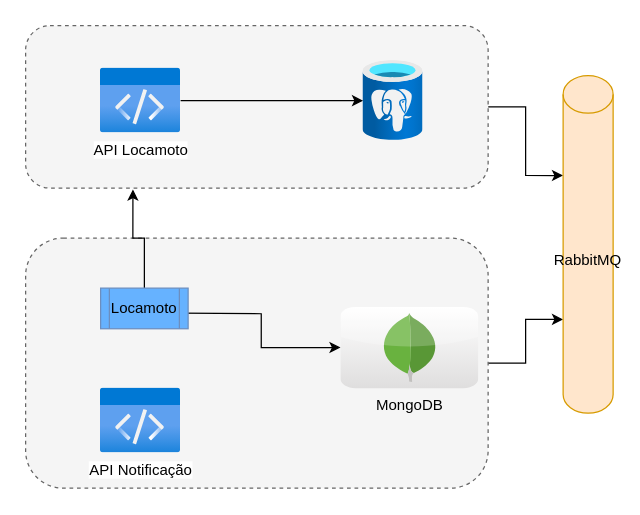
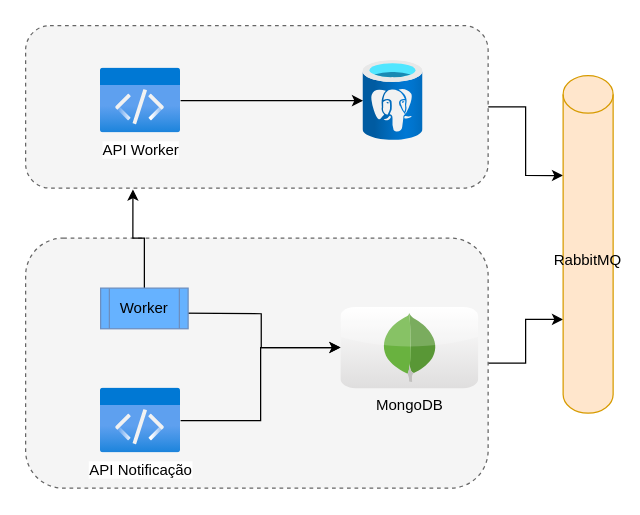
node "API Locamoto": label "API Locamoto" -> "API Worker"
node "Locamoto": label "Locamoto" -> "Worker"
edge "API Notificação" -> "MongoDB": added
